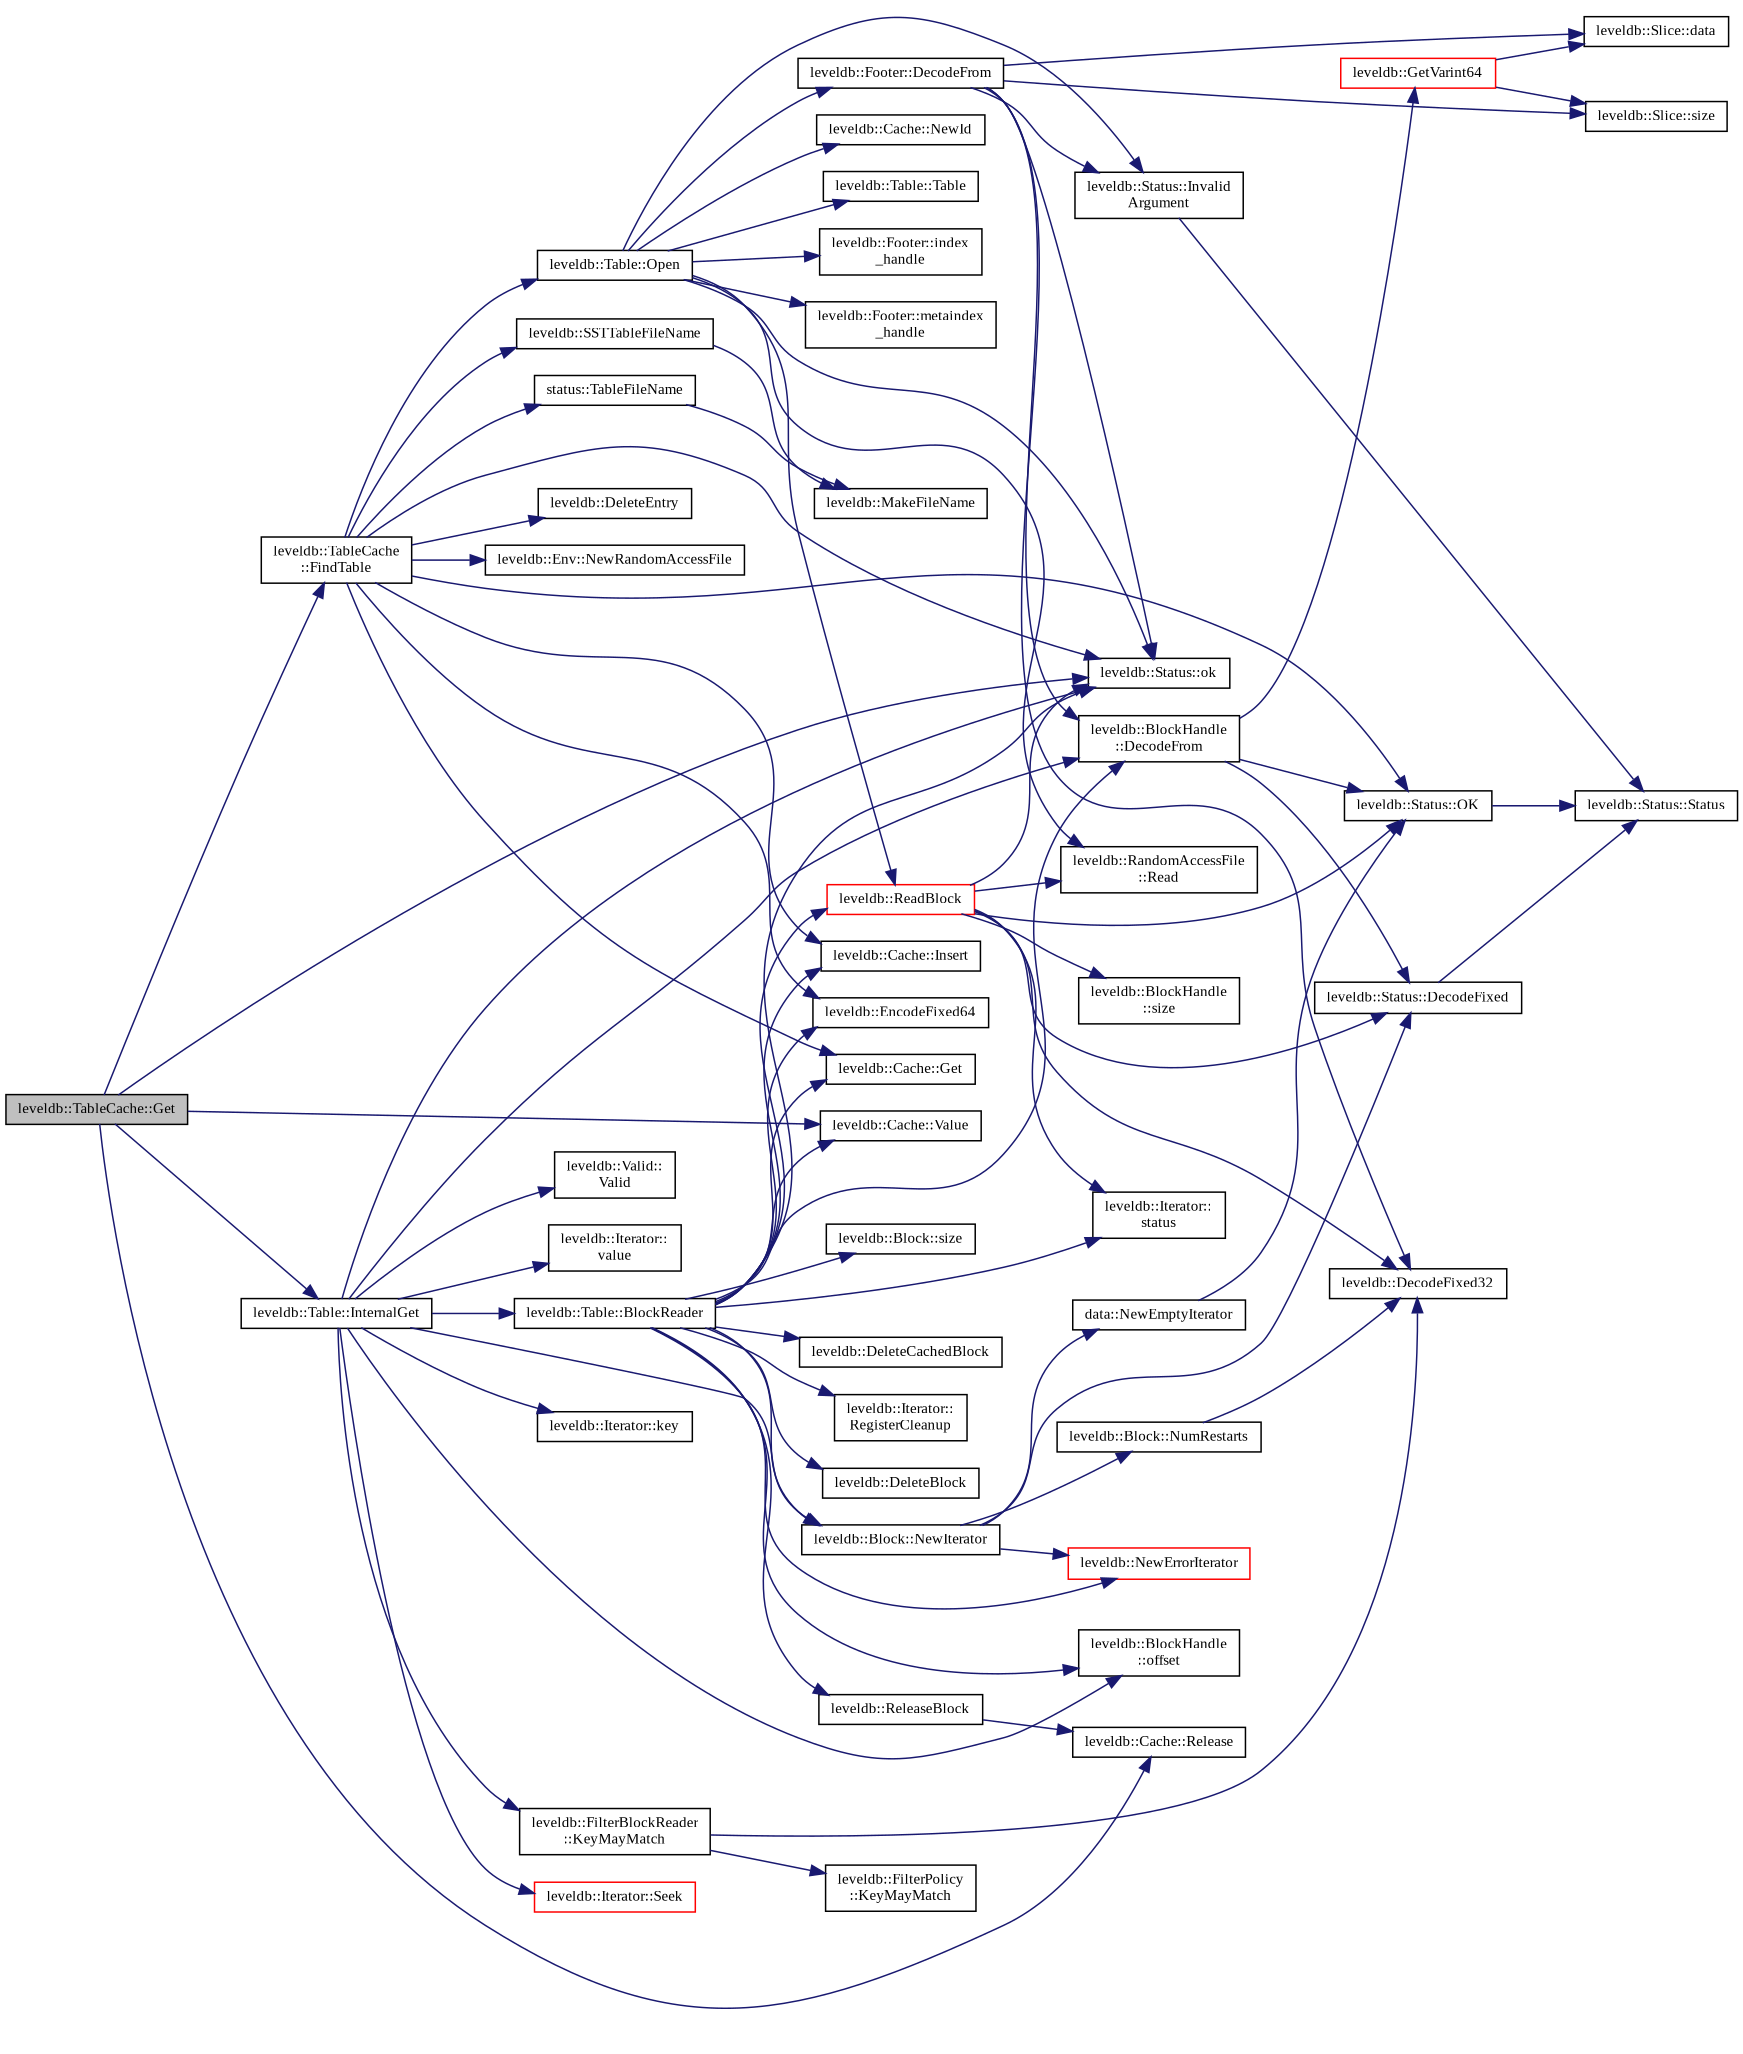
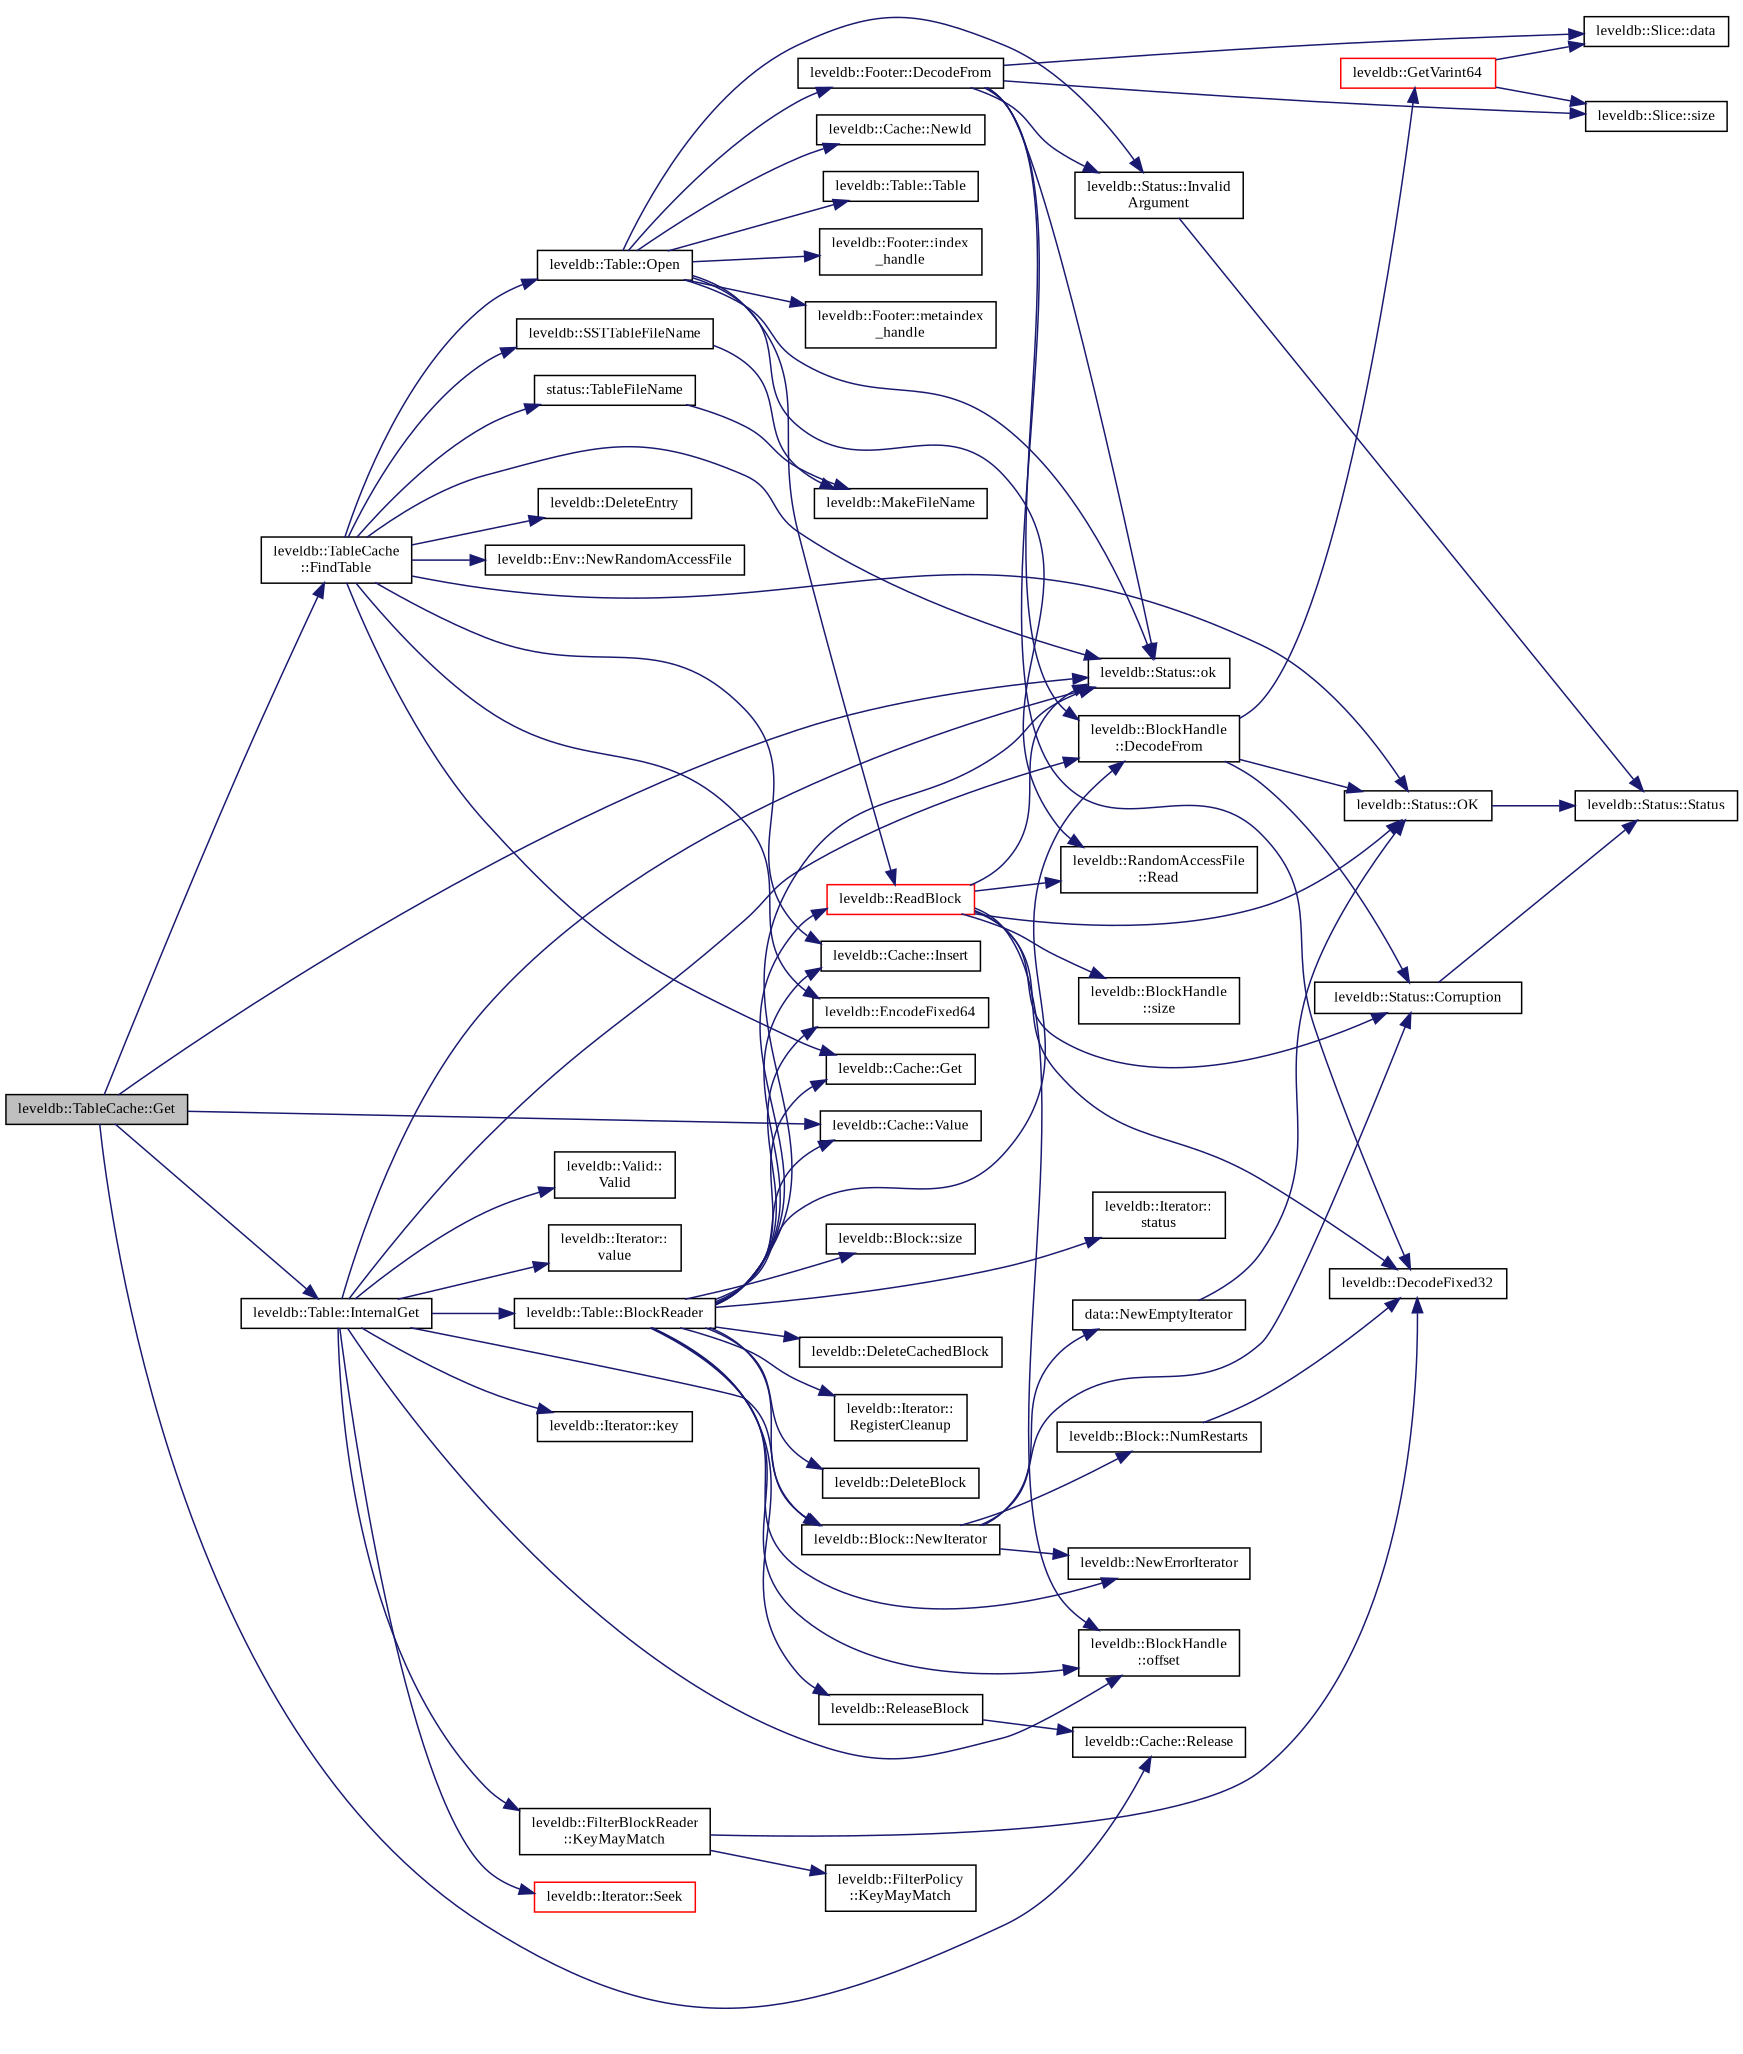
node "leveldb::Status::DecodeFixed": label "leveldb::Status::DecodeFixed" -> "leveldb::Status::Corruption"
edge "leveldb::ReadBlock" -> "leveldb::Iterator:: status": now "leveldb::ReadBlock" -> "leveldb::BlockHandle ::offset"
node "leveldb::NewErrorIterator": color red -> black
